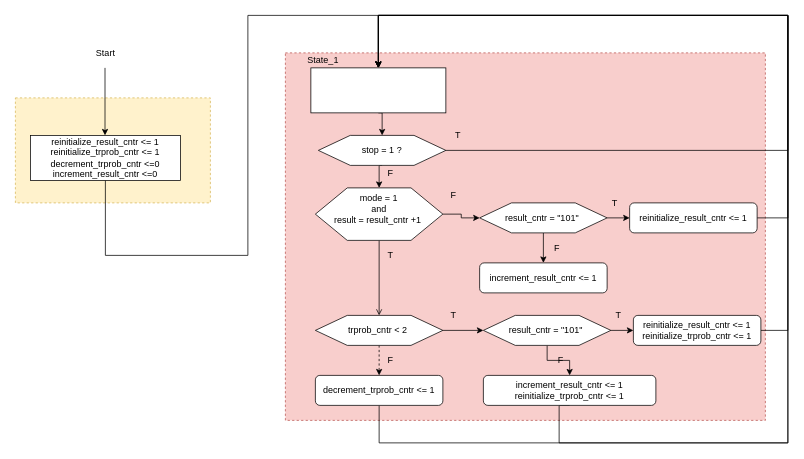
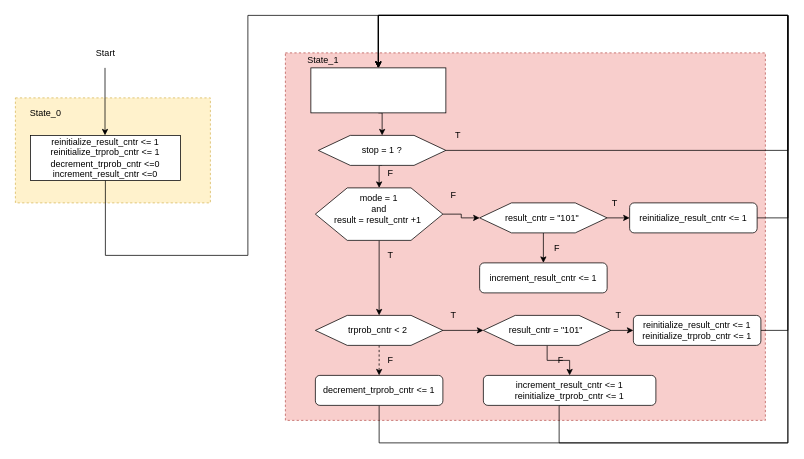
node "State_0": added
edge "mode = 1 and result = result_cntr +1" -> "trprob_cntr < 2": arrowhead open -> classic
